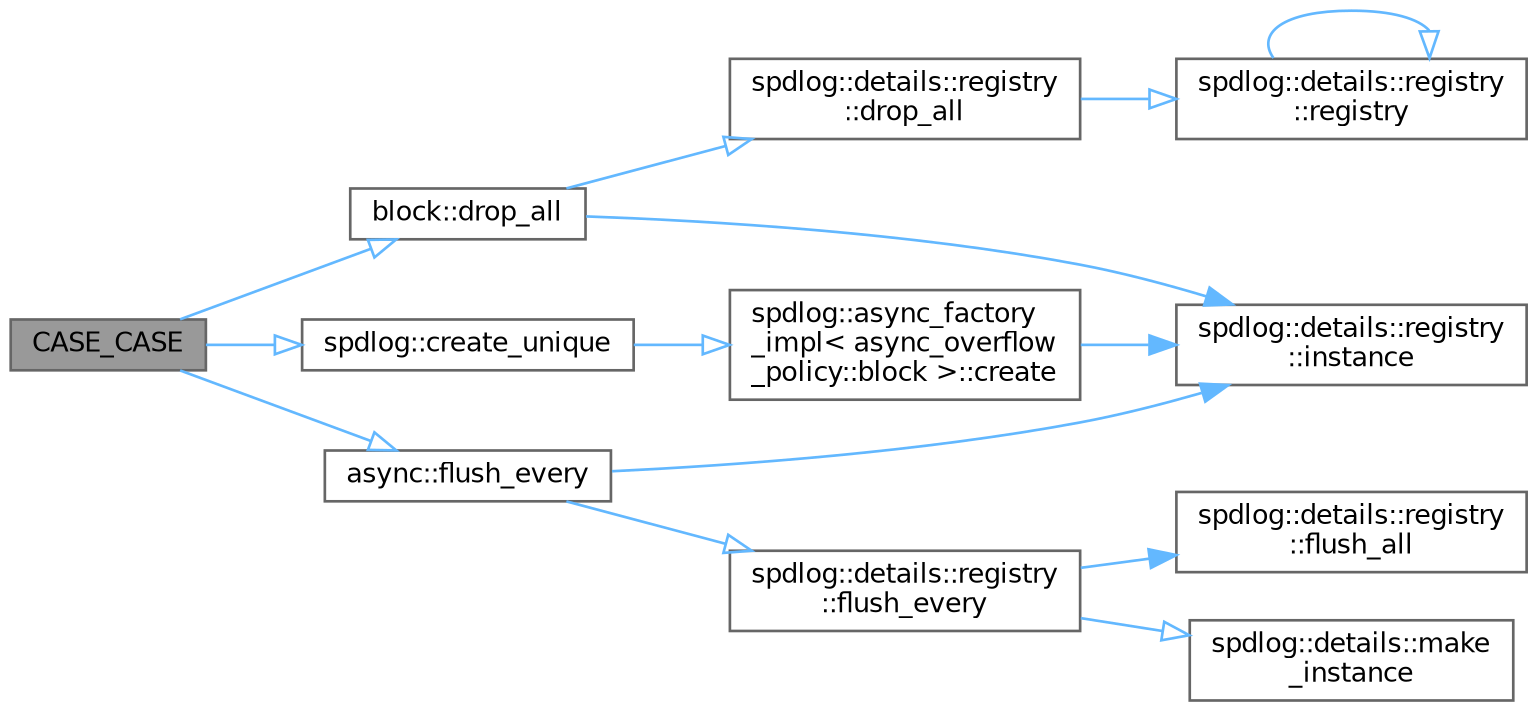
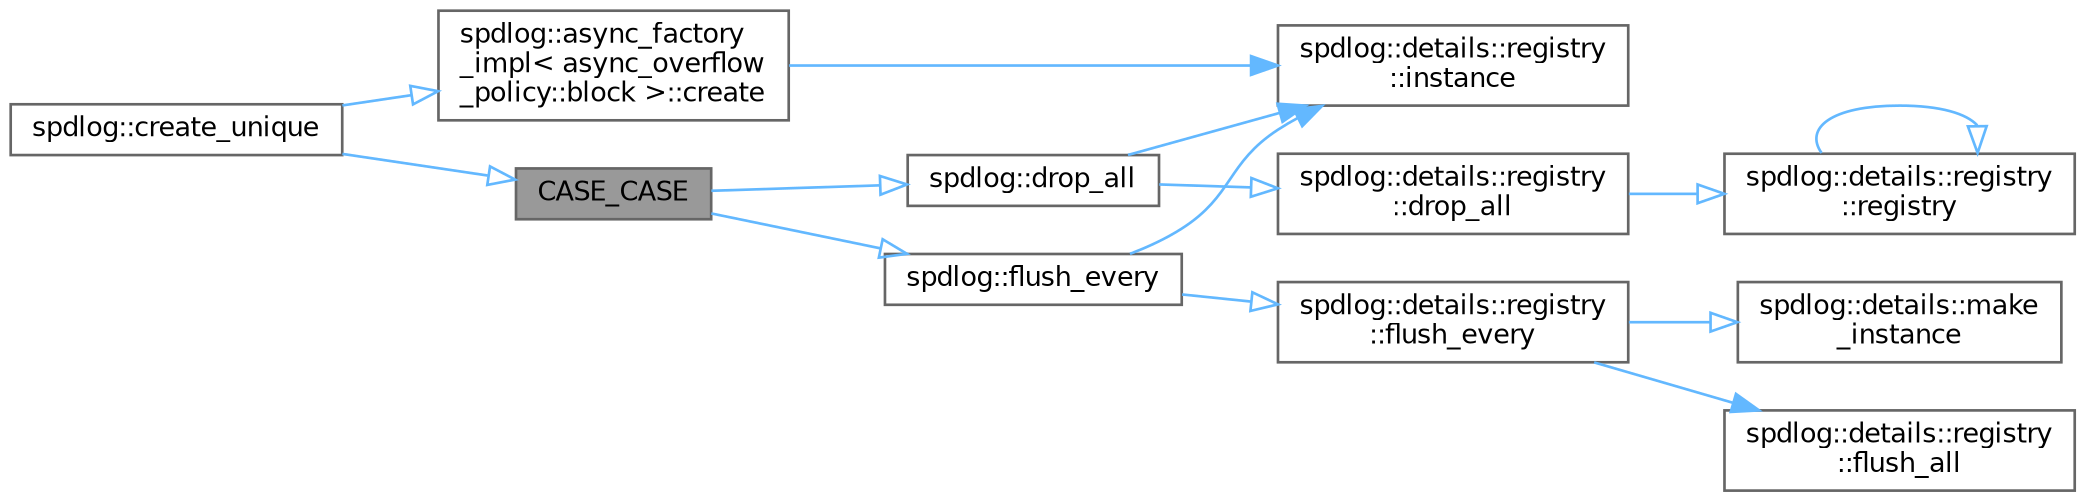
node "block::drop_all": label "block::drop_all" -> "spdlog::drop_all"
edge "CASE_CASE" -> "spdlog::create_unique": reversed
node "async::flush_every": label "async::flush_every" -> "spdlog::flush_every"
